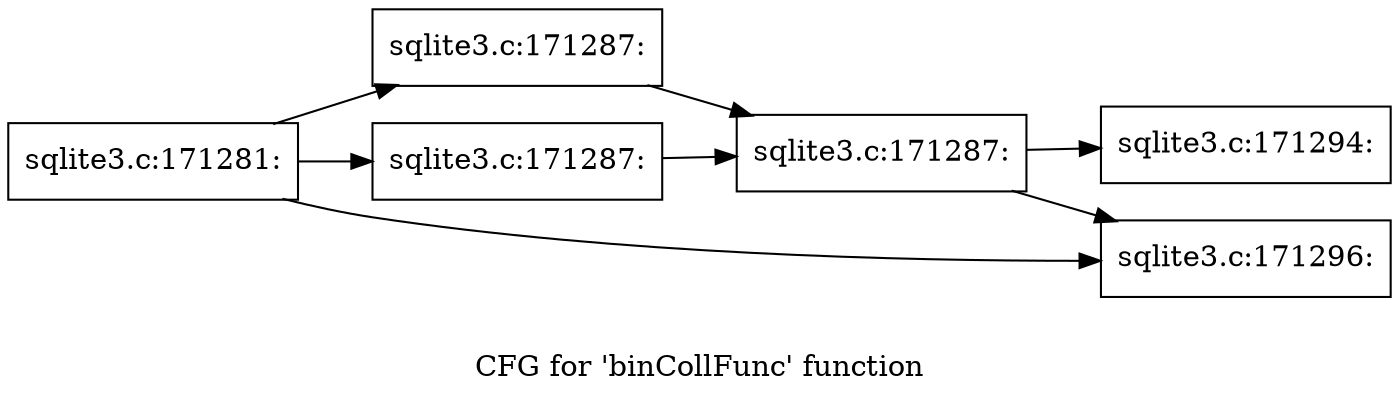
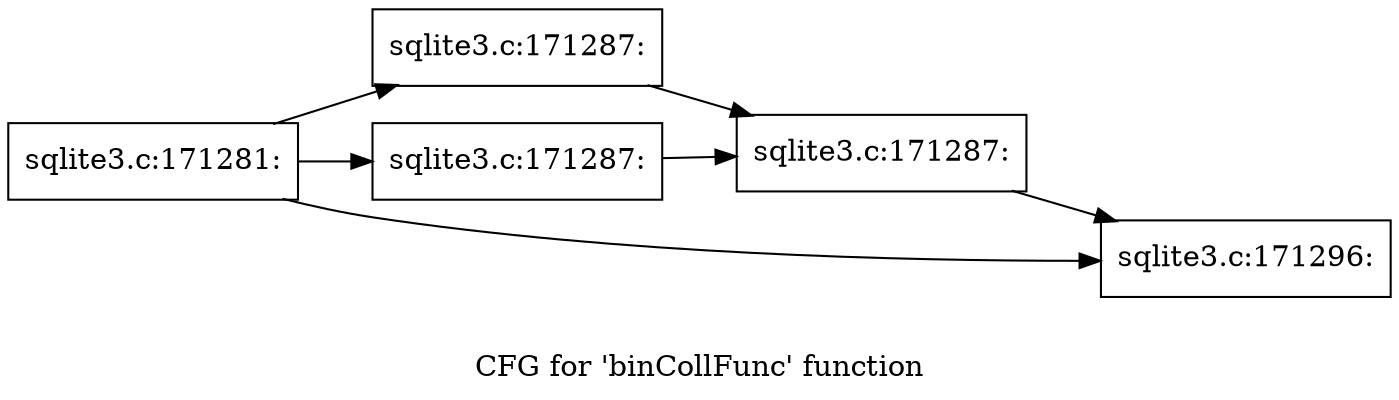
node "sqlite3.c:171294:": removed
